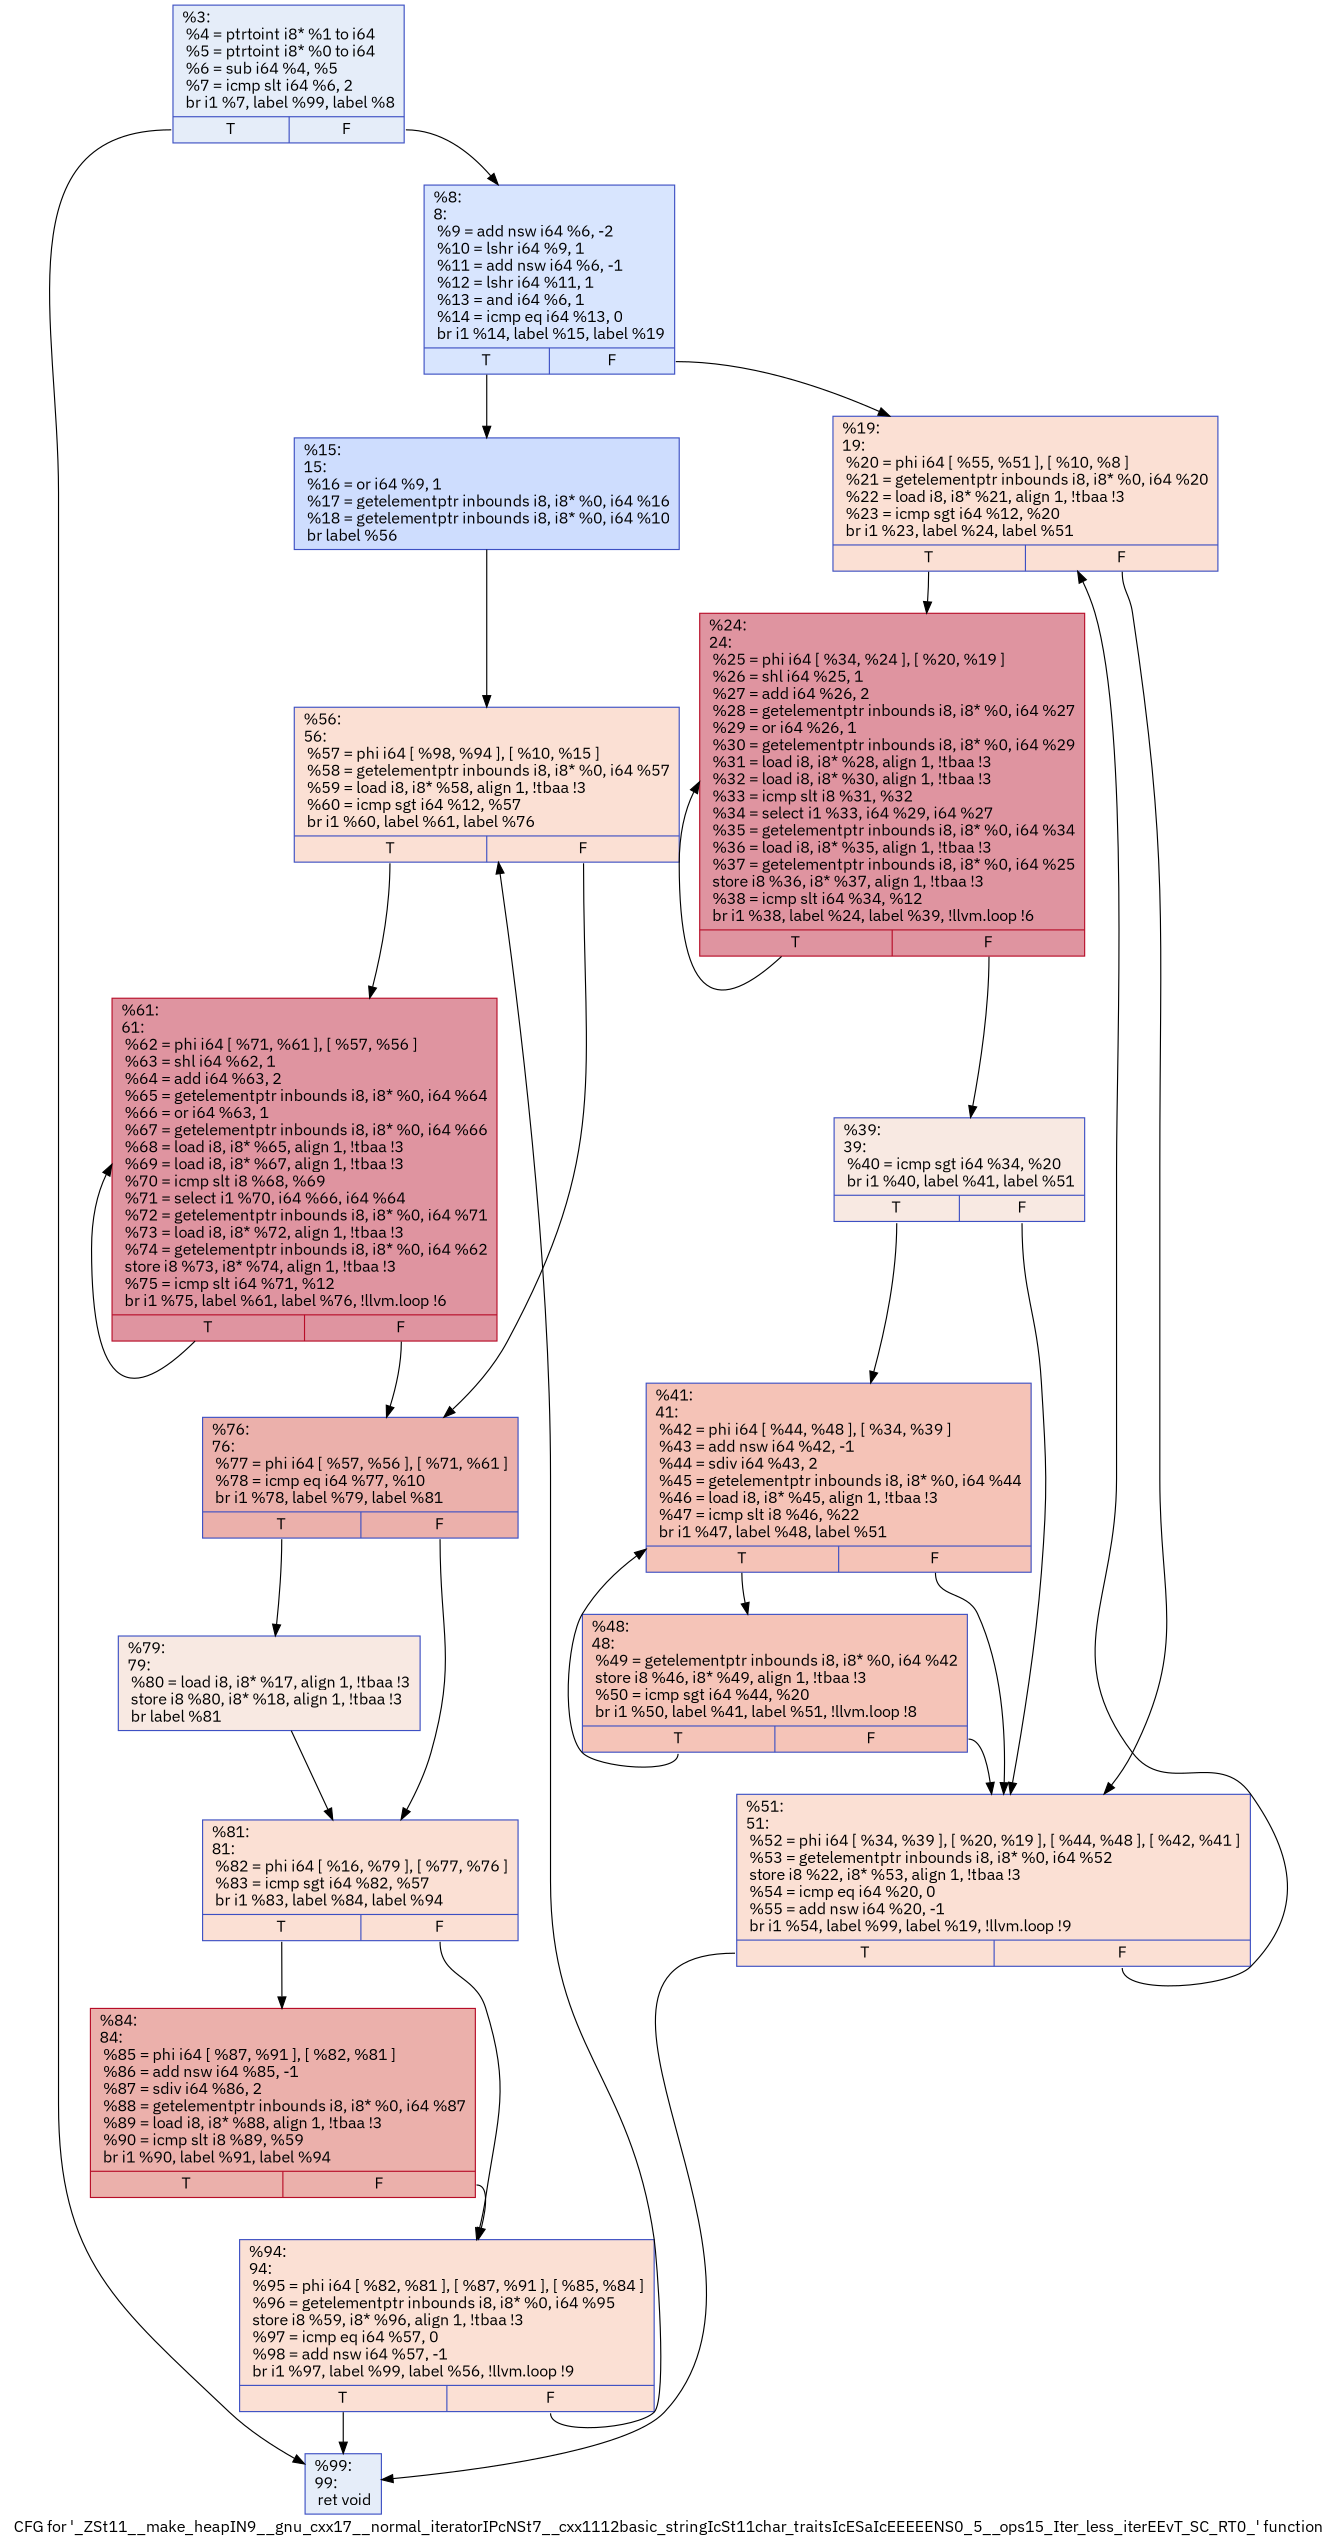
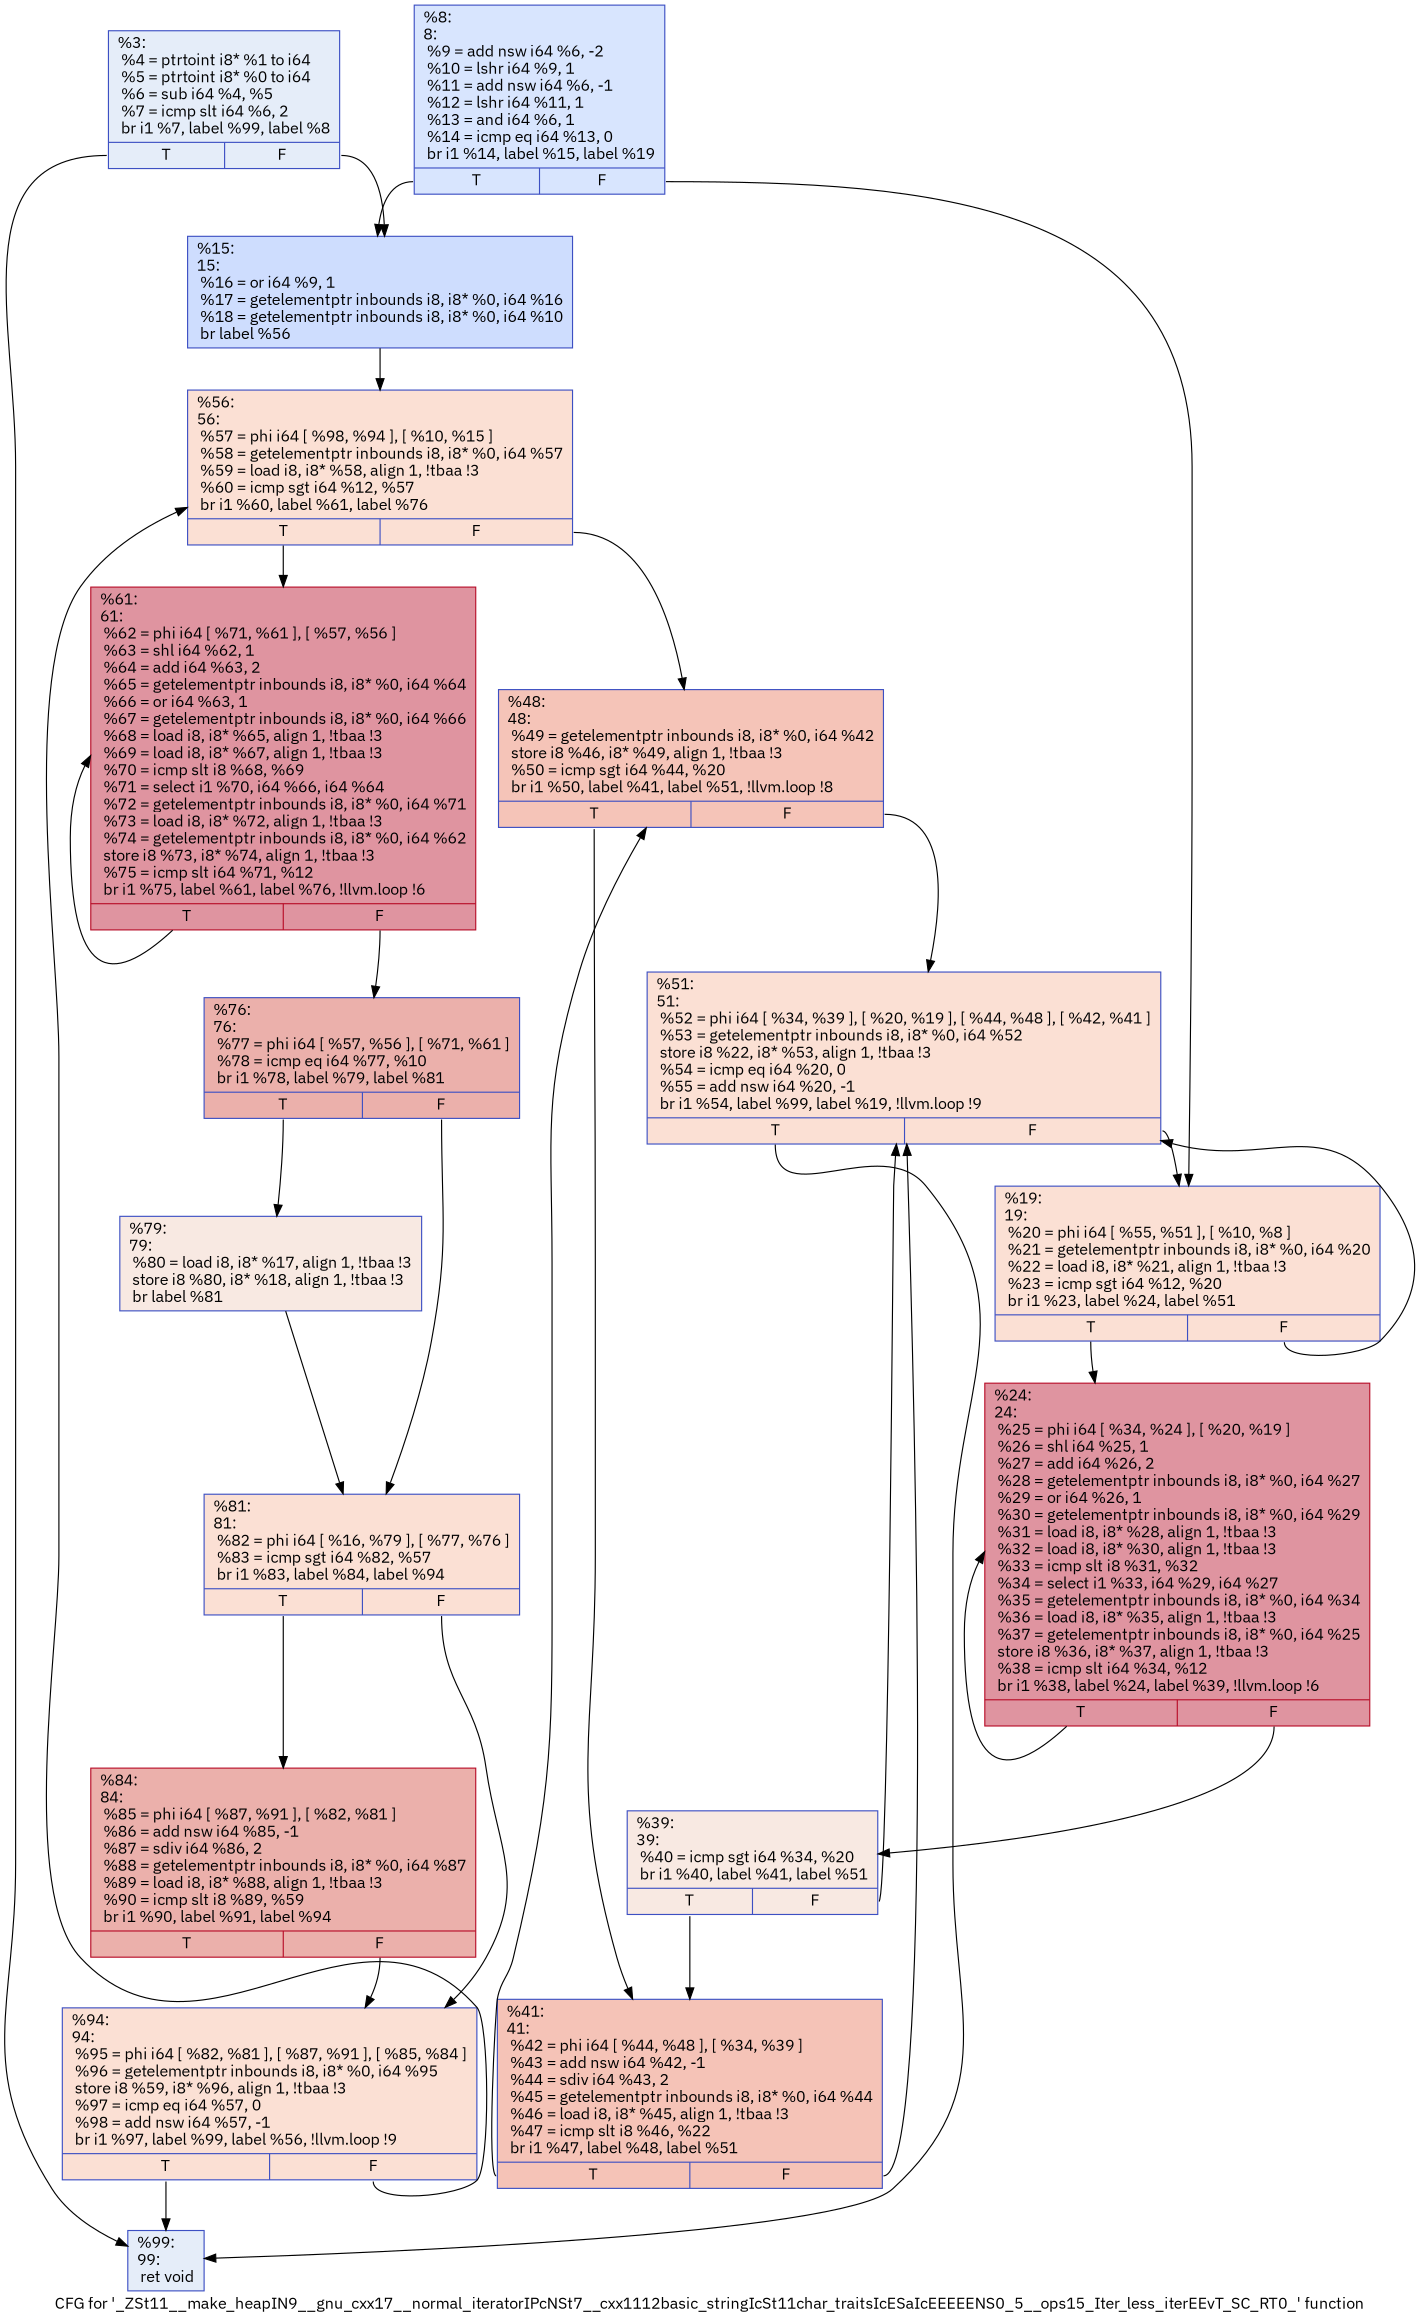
edge "%3:" -> "%8:": now "%3:" -> "%15:"
edge "%56:" -> "%76:": now "%56:" -> "%48:"
